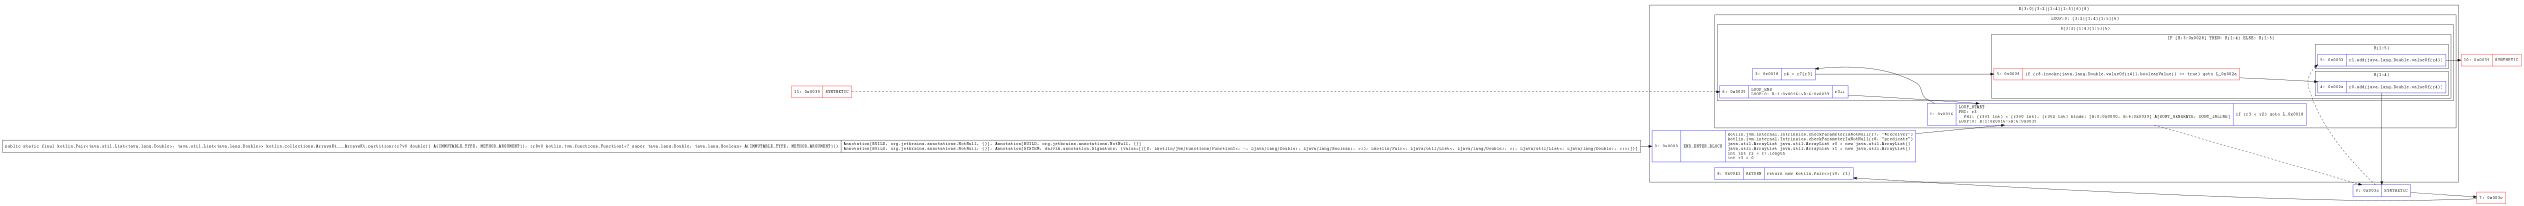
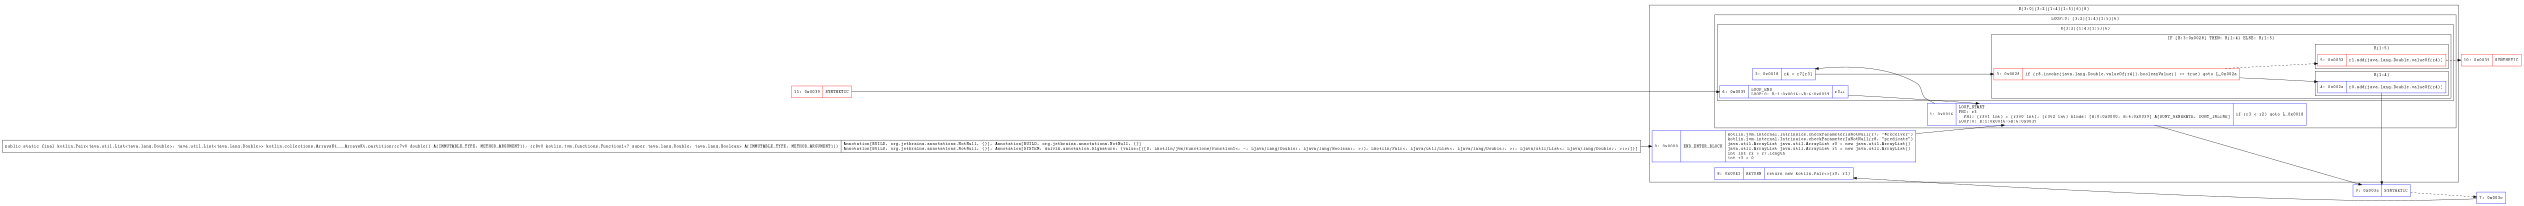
node "5: 0x0032": color blue -> red
edge "5: 0x0032" -> "10: 0x0039": style solid -> dashed
edge "11: 0x0039" -> "6: 0x0039": style dashed -> solid
edge "9: 0x003c" -> "5: 0x0032": now "3: 0x0028" -> "5: 0x0032"
edge "1: 0x0016" -> "9: 0x003c": style dashed -> solid
edge "9: 0x003c" -> "7: 0x003c": style solid -> dashed
node "7: 0x003c": color red -> blue
